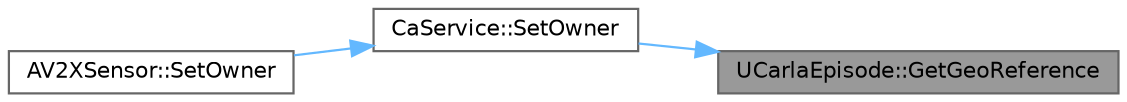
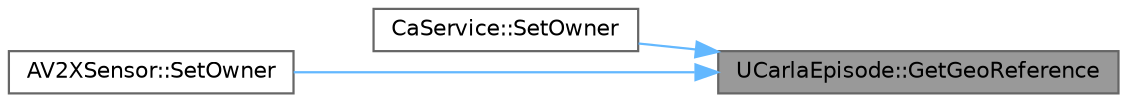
edge "AV2XSensor::SetOwner" -> "CaService::SetOwner": now "AV2XSensor::SetOwner" -> "UCarlaEpisode::GetGeoReference"
